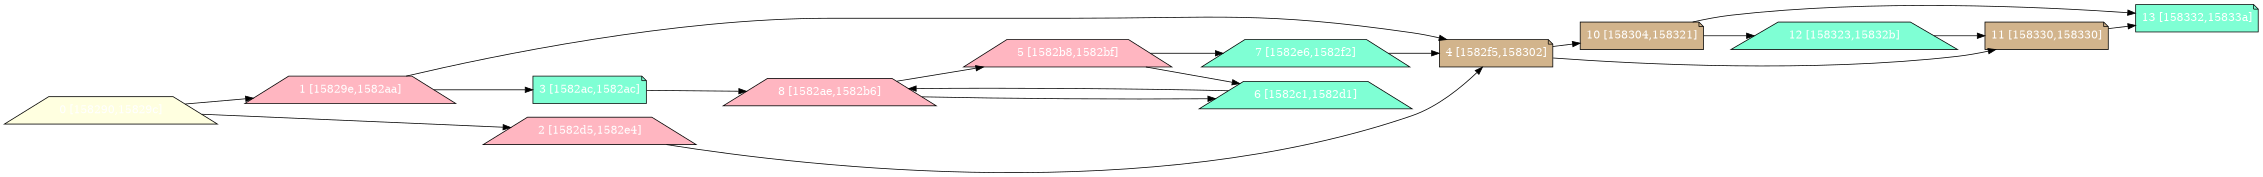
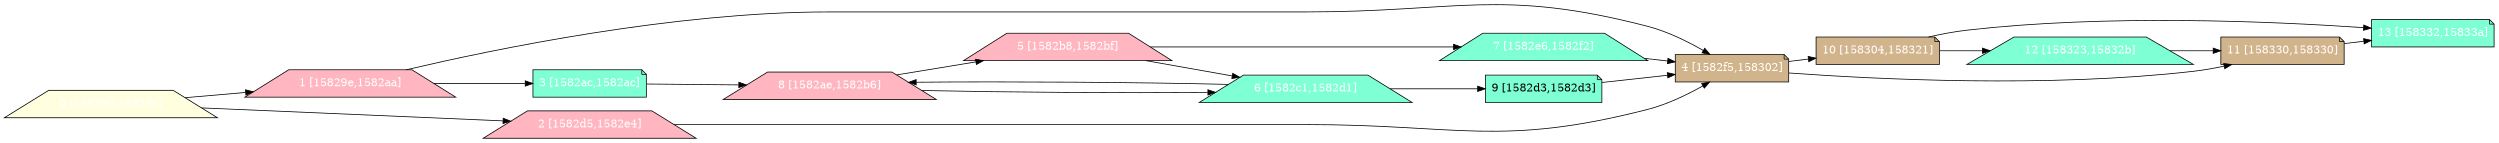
node "9 [1582d3,1582d3]": added
